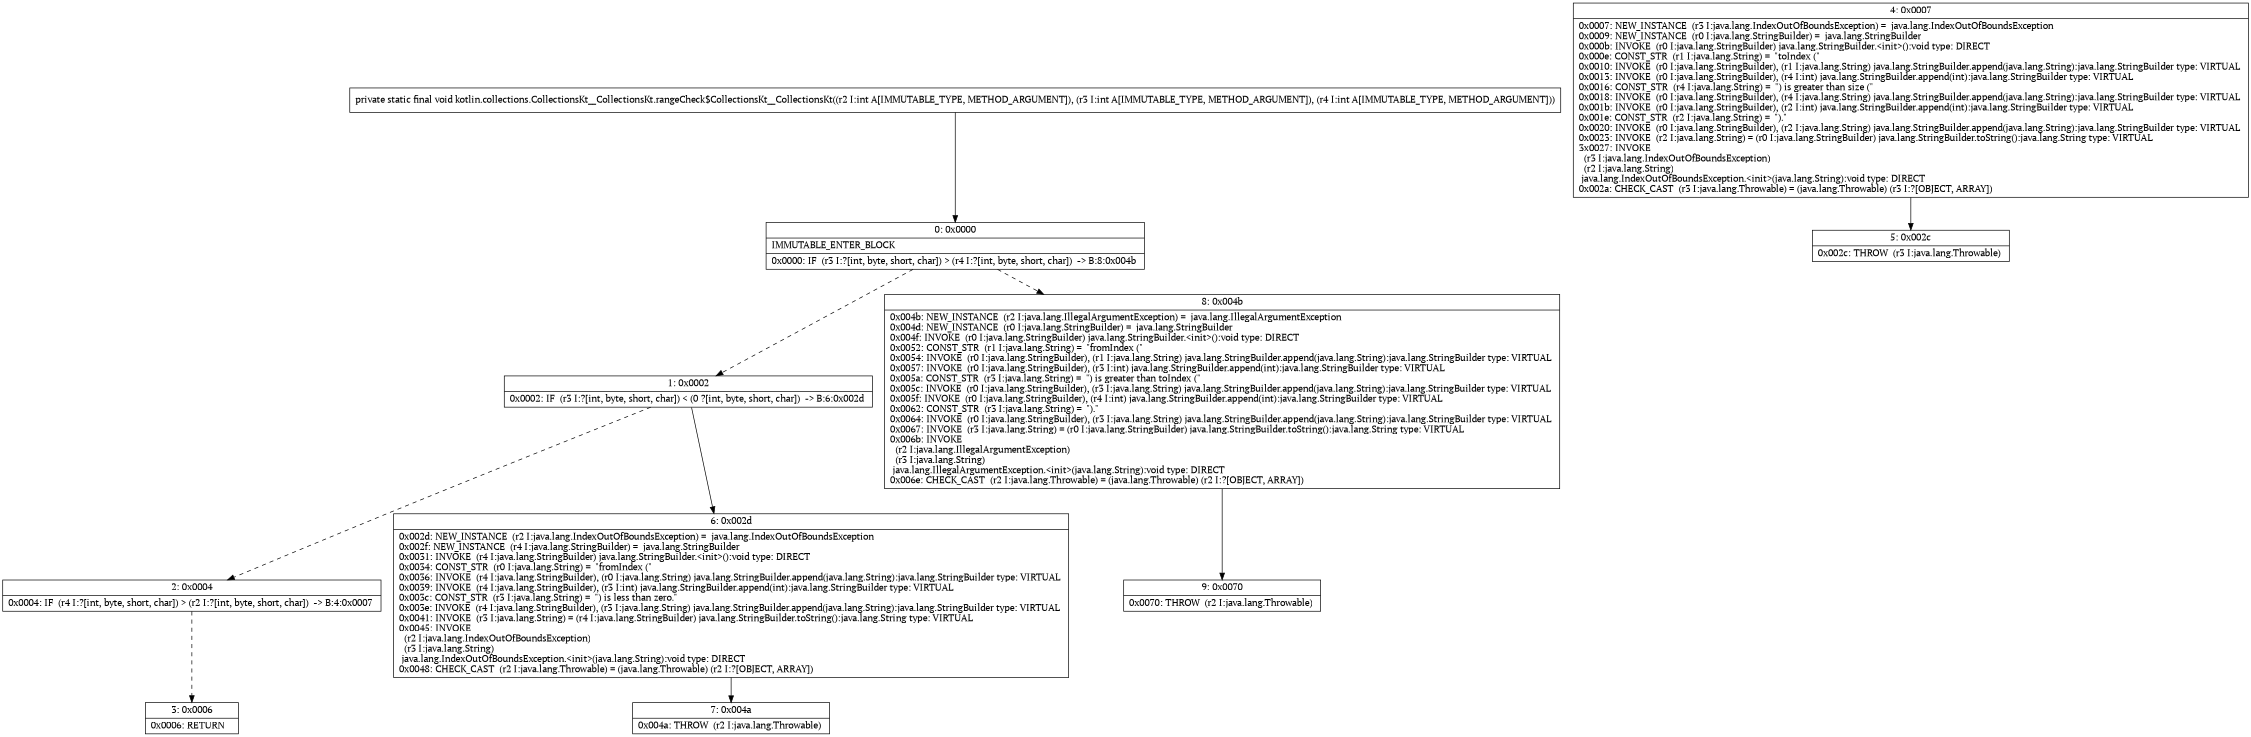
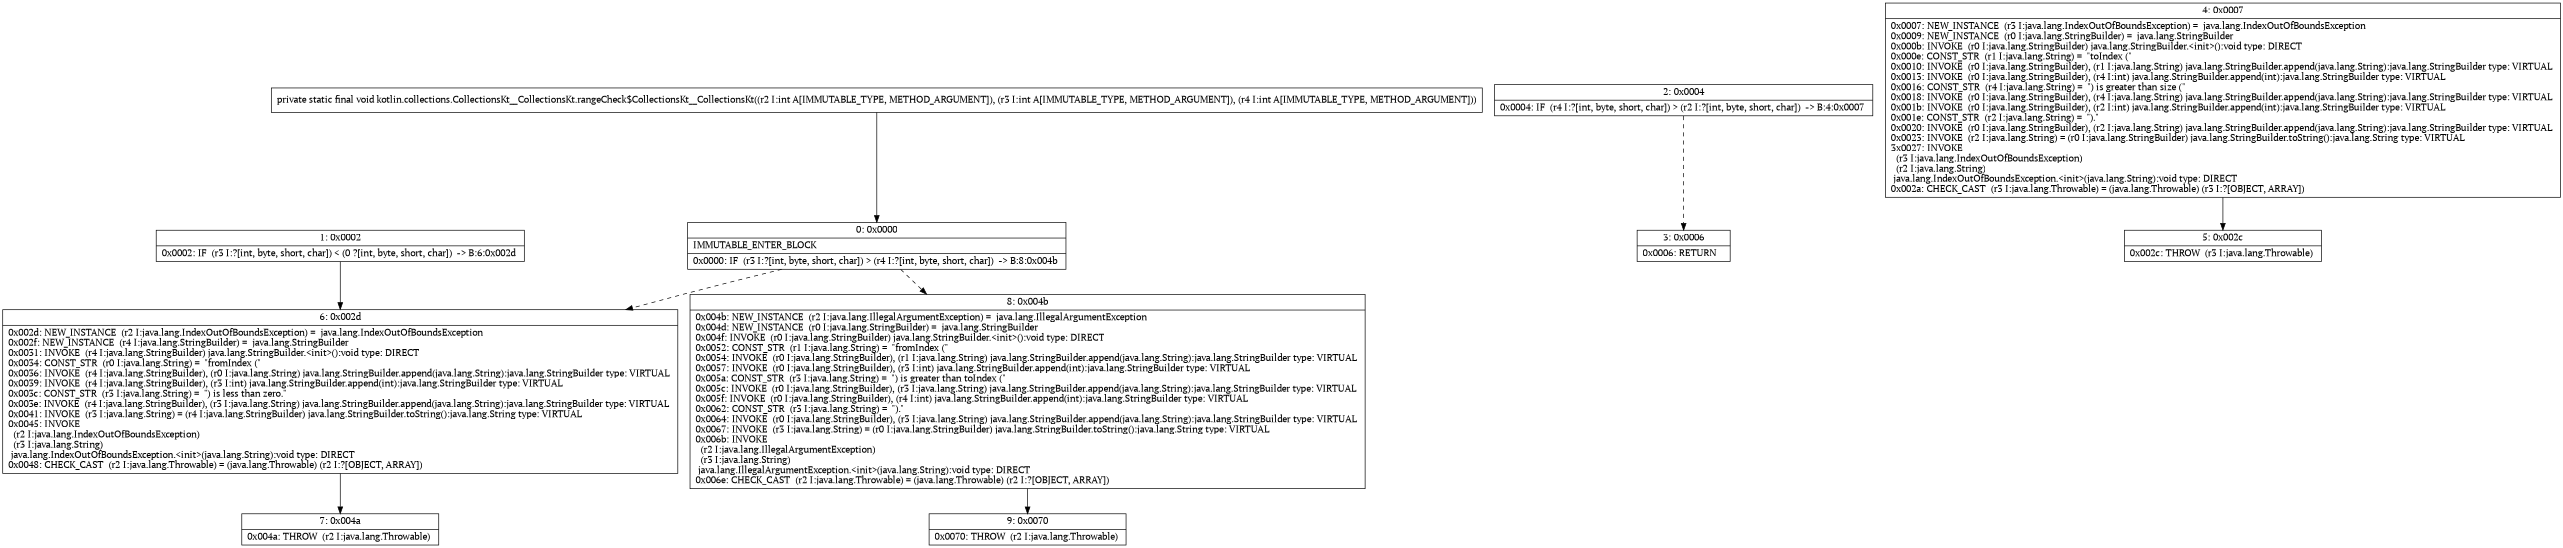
edge "0: 0x0000" -> "1: 0x0002": now "0: 0x0000" -> "6: 0x002d"
edge "1: 0x0002" -> "2: 0x0004": removed
